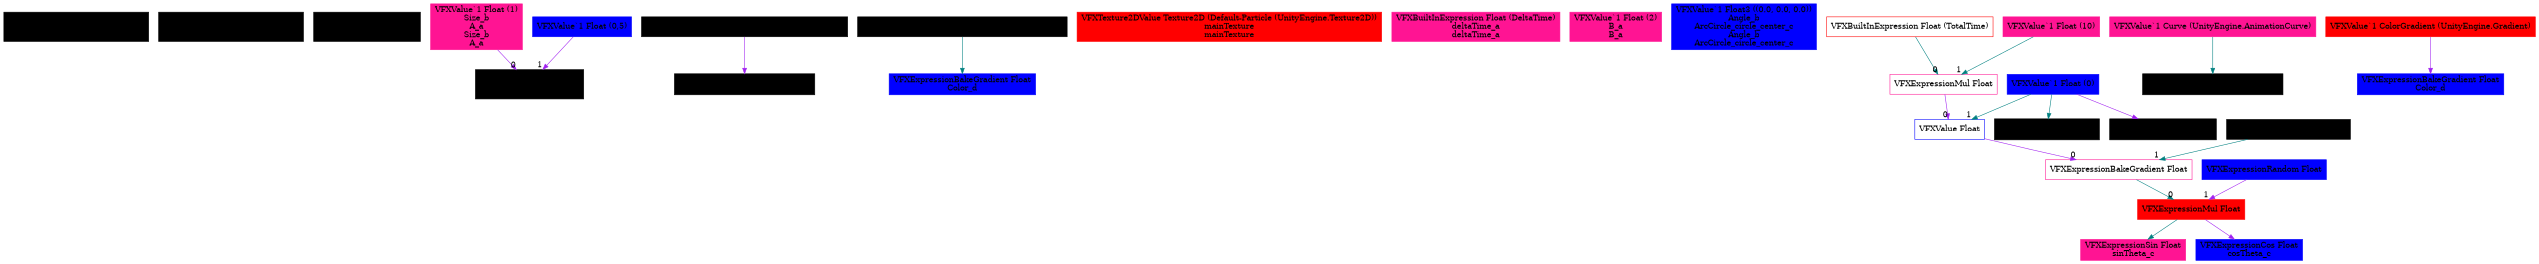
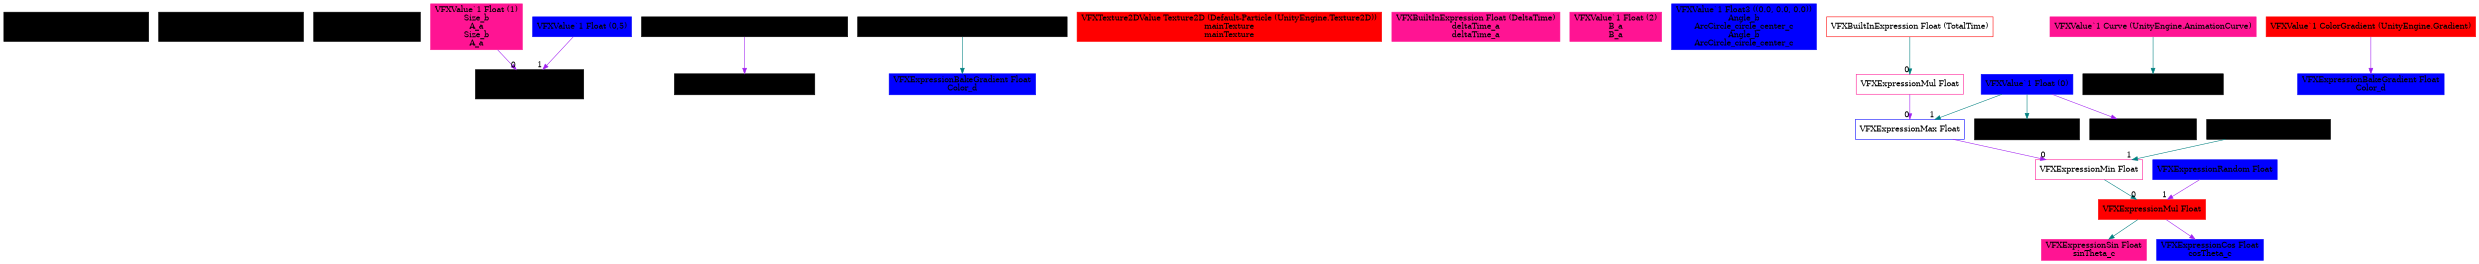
node "VFXValue`1 Float (10)": removed
node "VFXValue Float": label "VFXValue Float" -> "VFXExpressionMax Float"
node "VFXExpressionBakeGradient Float": label "VFXExpressionBakeGradient Float" -> "VFXExpressionMin Float"
